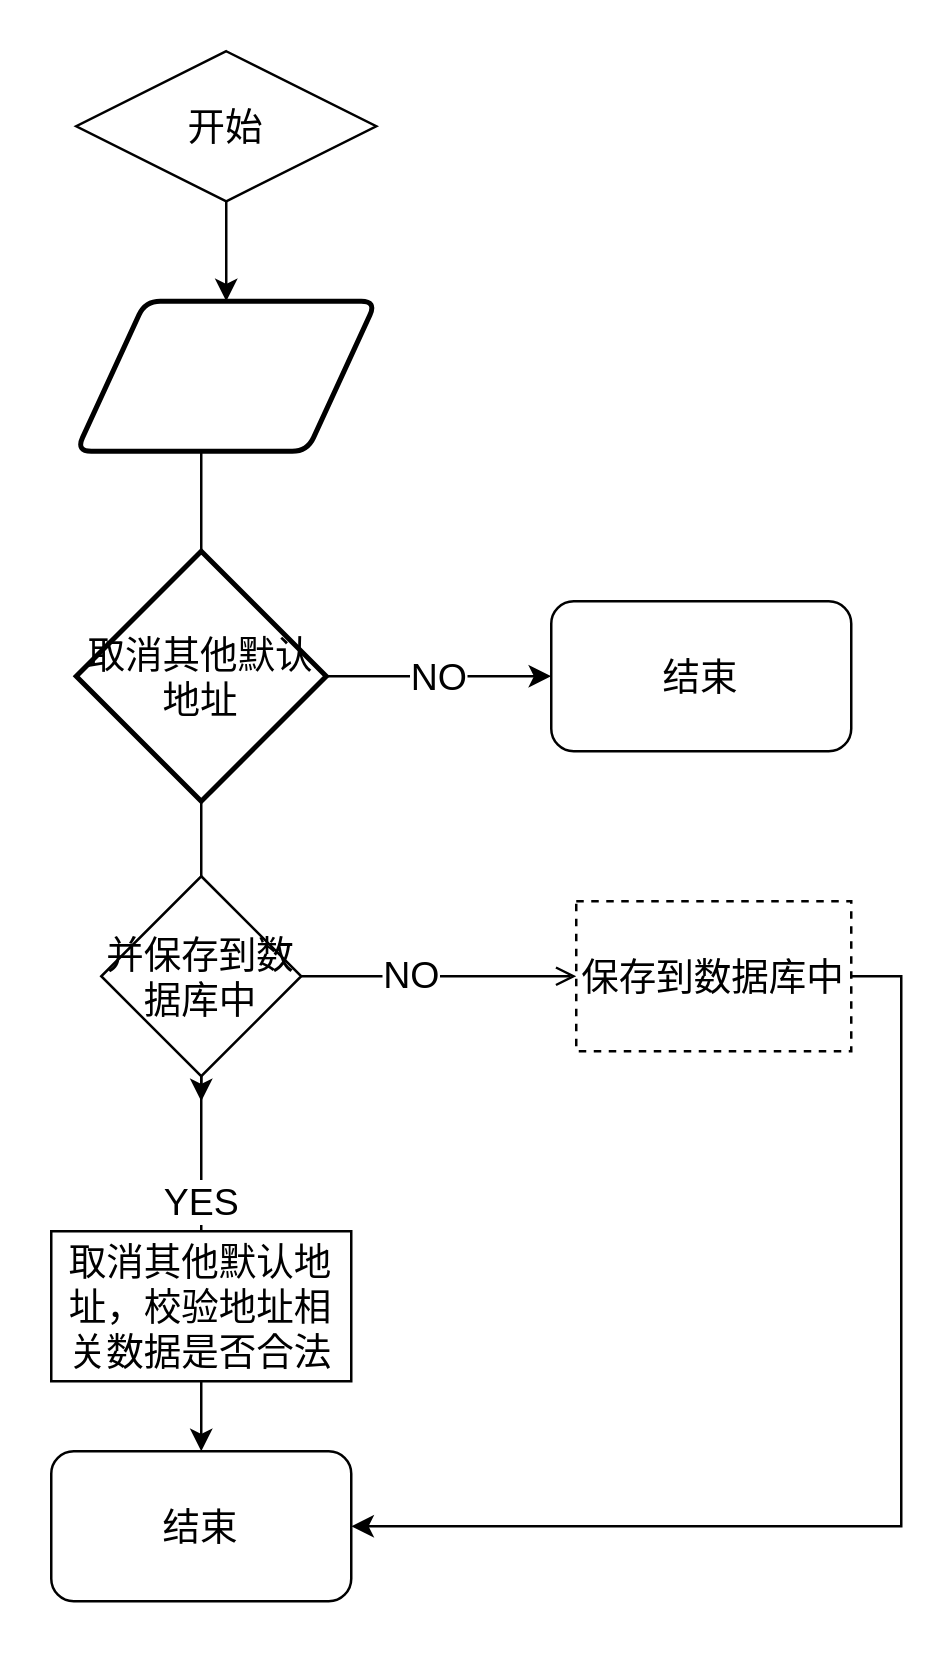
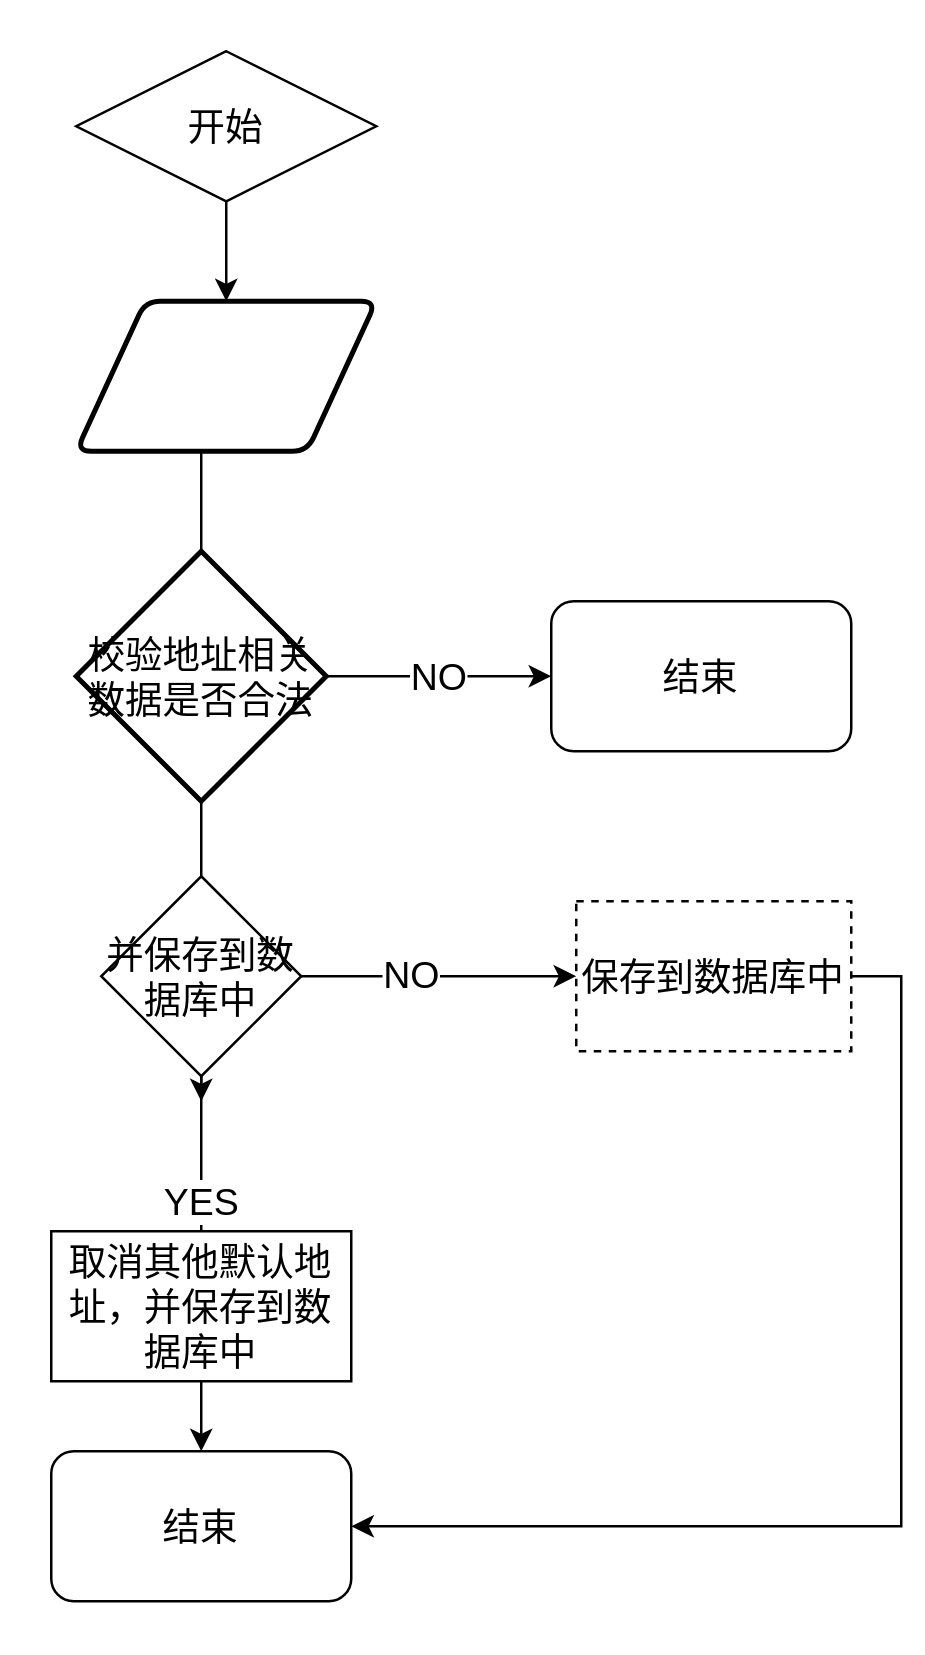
node "取消其他默认地址": label "取消其他默认地址" -> "校验地址相关数据是否合法"
edge "并保存到数据库中" -> "保存到数据库中": arrowhead open -> classic
node "取消其他默认地址，校验地址相关数据是否合法": label "取消其他默认地址，校验地址相关数据是否合法" -> "取消其他默认地址，并保存到数据库中"
